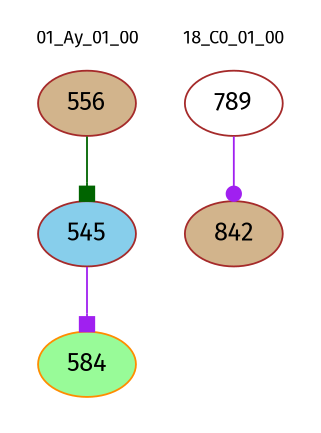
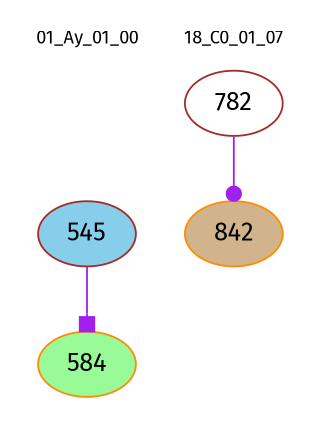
cluster "18_C0_01_00": label "18_C0_01_00" -> "18_C0_01_07"
node "556": removed
node "789": label "789" -> "782"
node "842": color brown -> darkorange
